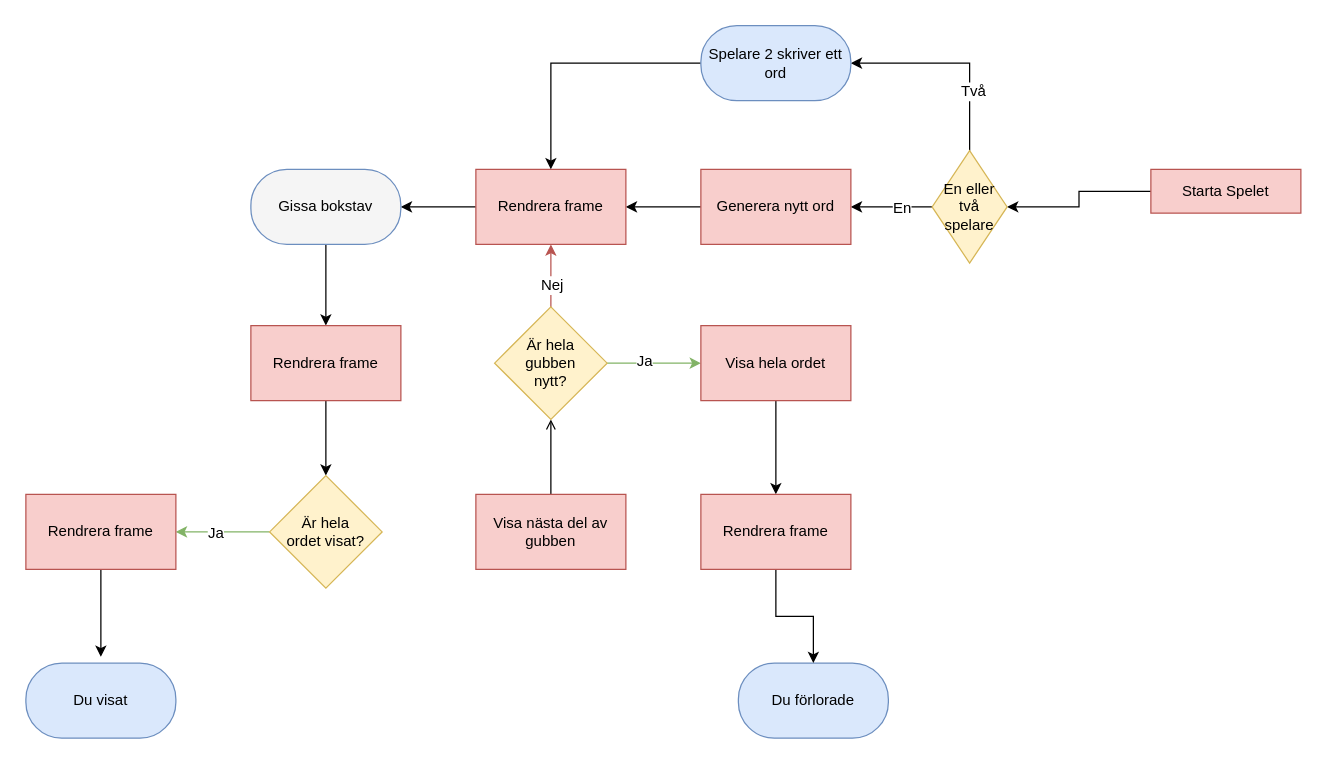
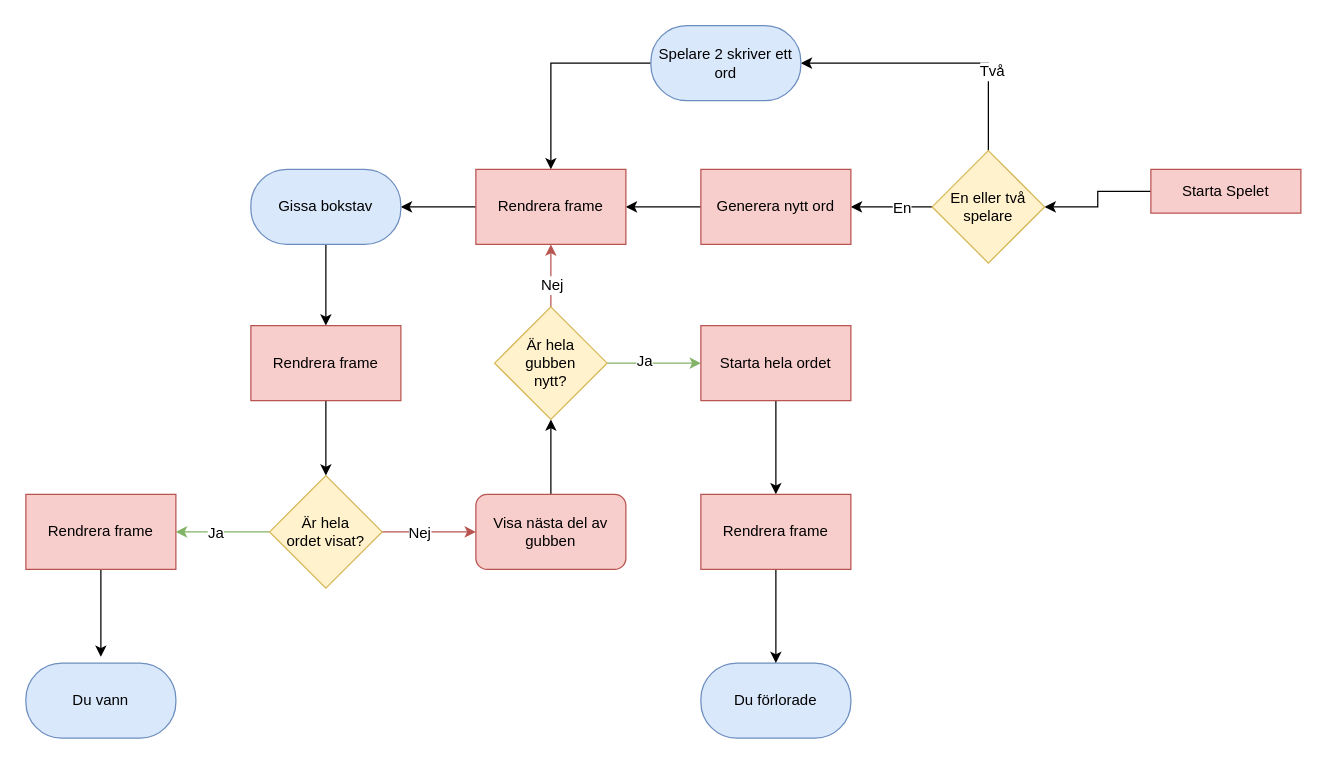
node "Spelare 2 skriver ett ord": moved (776, 63) -> (726, 63)
node "Gissa bokstav": fillcolor #f5f5f5 -> #dae8fc
node "En eller två spelare": size 75x113 -> 113x113
node "Visa hela ordet": label "Visa hela ordet" -> "Starta hela ordet"
edge "Visa nästa del av gubben" -> "Är hela gubben nytt?": arrowhead open -> classic
edge "Är hela ordet visat?" -> "Visa nästa del av gubben": added, label "Nej"
node "Visa nästa del av gubben": shape rectangle -> rounded rectangle
node "Du visat": label "Du visat" -> "Du vann"
node "Du förlorade": moved (813, 701) -> (776, 701)
